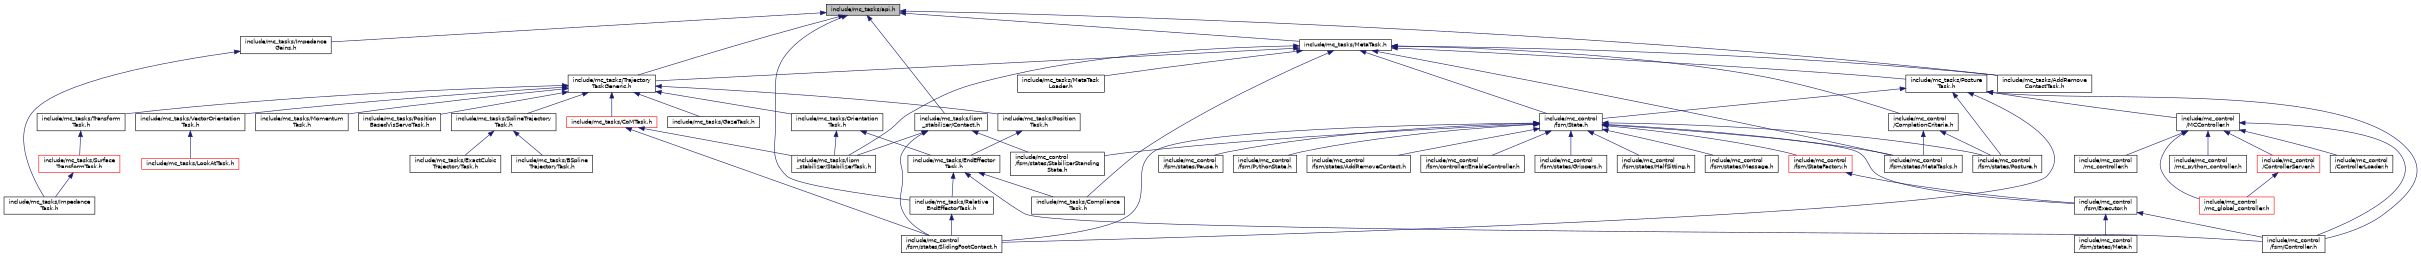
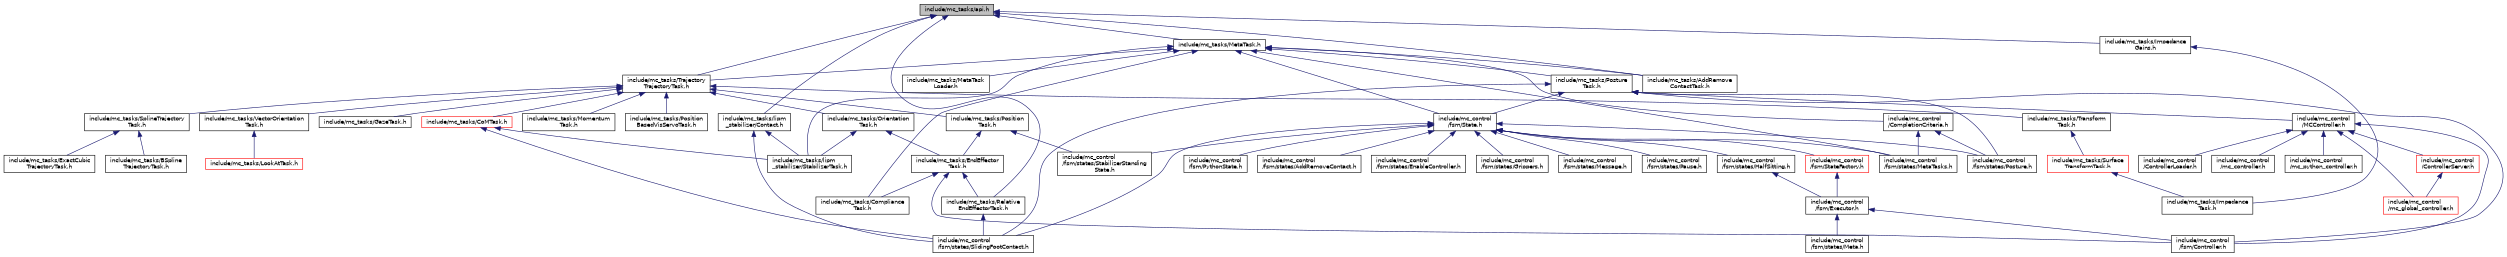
node "include/mc_tasks/Trajectory TaskGeneric.h": label "include/mc_tasks/Trajectory TaskGeneric.h" -> "include/mc_tasks/Trajectory TrajectoryTask.h"
edge "include/mc_control /fsm/states/StabilizerStanding State.h" -> "include/mc_tasks/lipm _stabilizer/Contact.h": now "include/mc_control /fsm/states/StabilizerStanding State.h" -> "include/mc_tasks/Position Task.h"
edge "include/mc_control /fsm/Executor.h" -> "include/mc_control /fsm/State.h": now "include/mc_control /fsm/Executor.h" -> "include/mc_control /fsm/states/HalfSitting.h"
node "include/mc_control /fsm/controller/EnableController.h": label "include/mc_control /fsm/controller/EnableController.h" -> "include/mc_control /fsm/states/EnableController.h"
